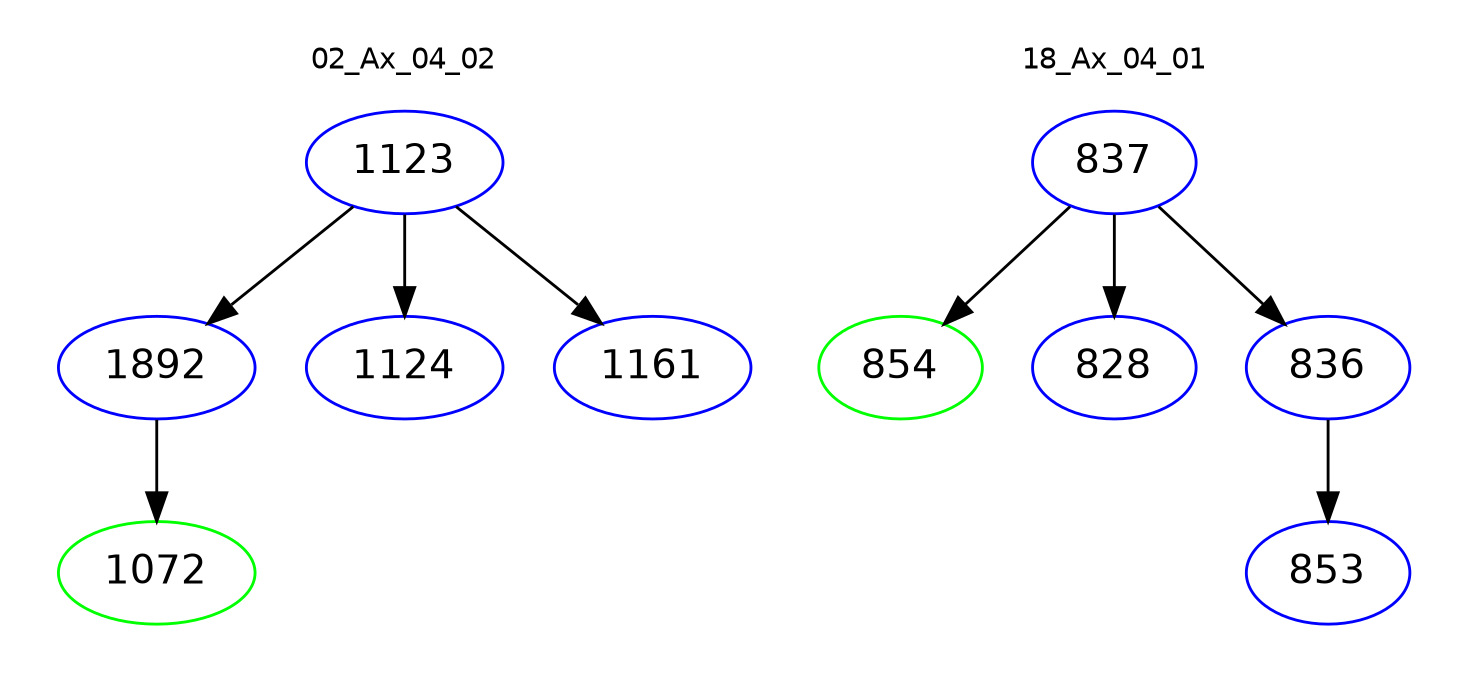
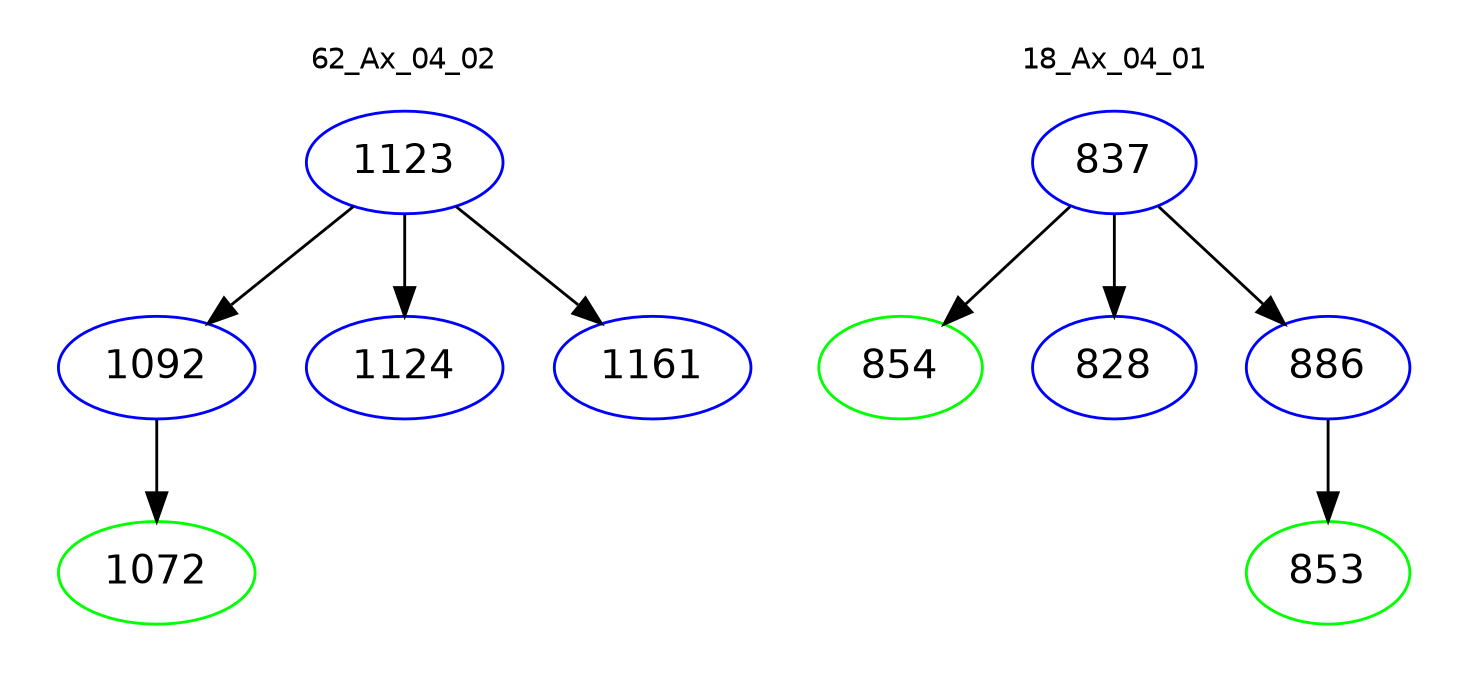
cluster "02_Ax_04_02": label "02_Ax_04_02" -> "62_Ax_04_02"
node "1892": label "1892" -> "1092"
node "836": label "836" -> "886"
node "853": color blue -> green
